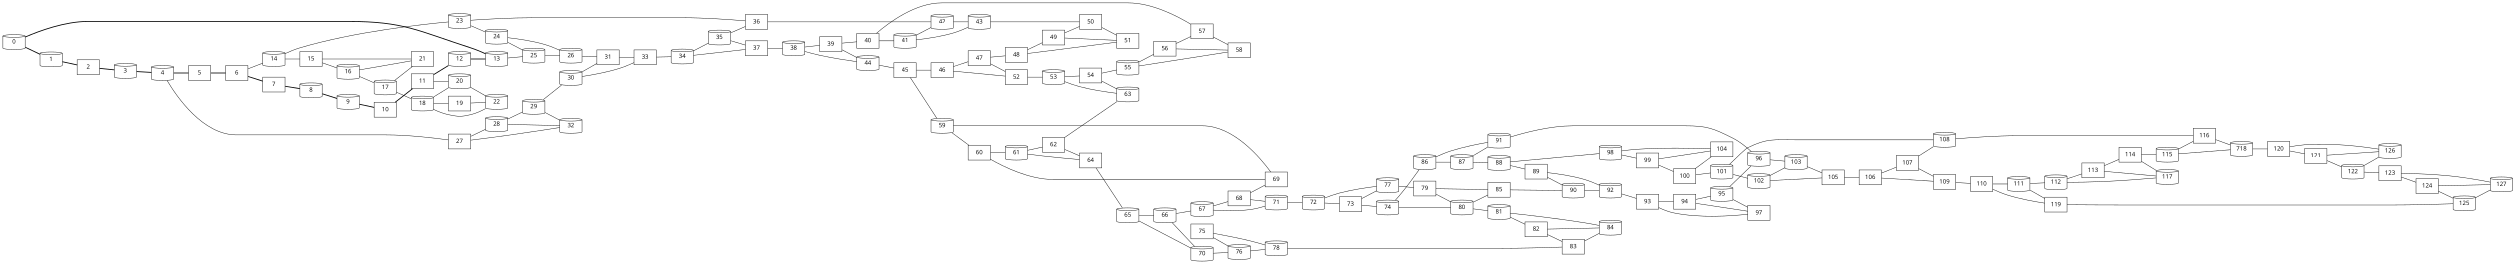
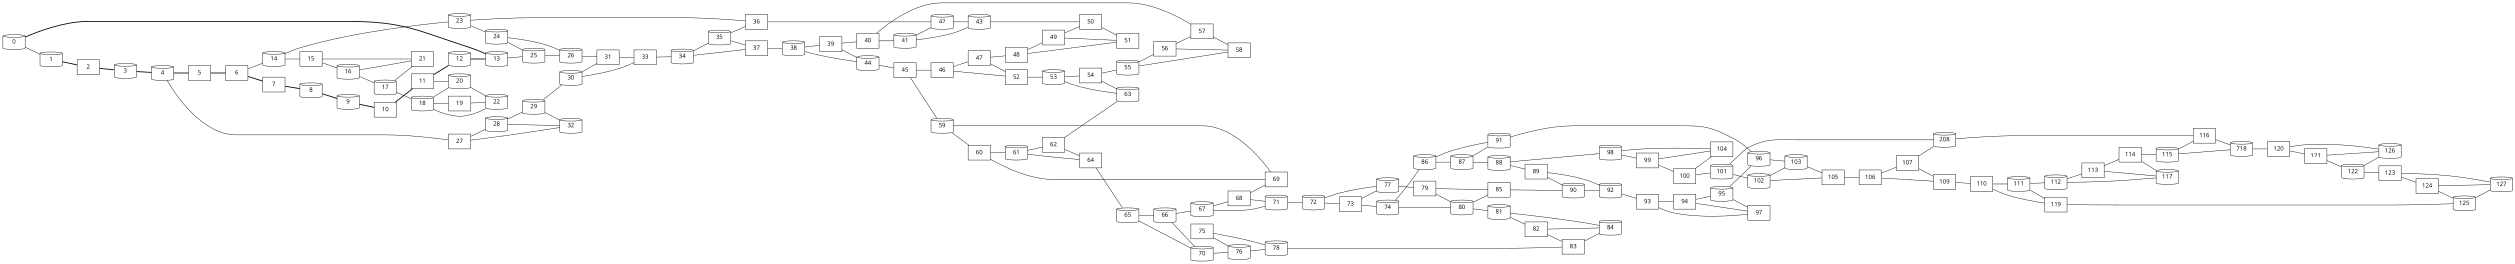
edge "0" -- "1": style bold -> solid
node "108": label "108" -> "208"
